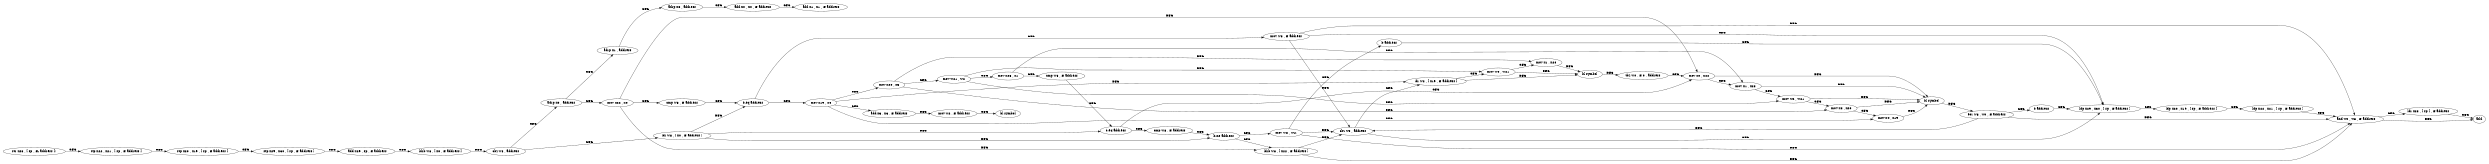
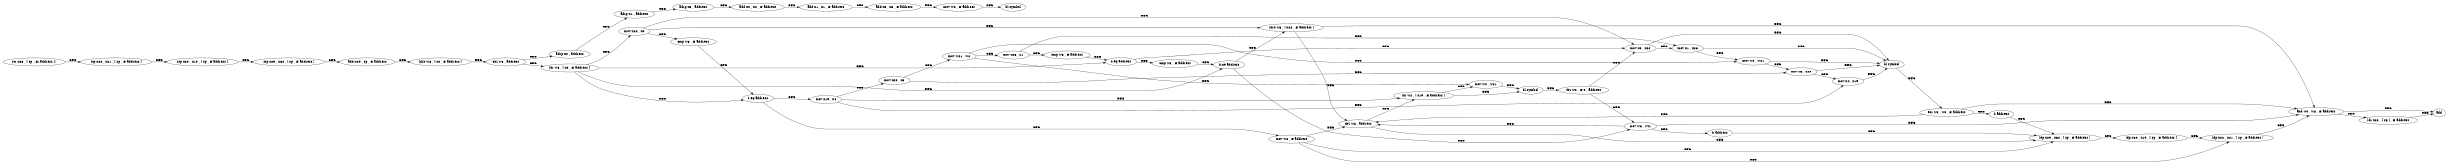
edge "mov w8 , # address" -> "and w0 , w8 , # address": now "mov w8 , # address" -> "ldp x22 , x21 , [ sp , # address ]"
node "mov x1 , x20": removed
edge "adrp x0 , address" -> "mov x22 , x0": now "ldr w8 , [ x0 , # address ]" -> "mov x22 , x0"
edge "mov x19 , x4" -> "add x3 , x3 , # address": now "add x1 , x1 , # address" -> "add x3 , x3 , # address"
edge "tbz w0 , # 0 , address" -> "mov w8 , wzr": added, label "CFG"
